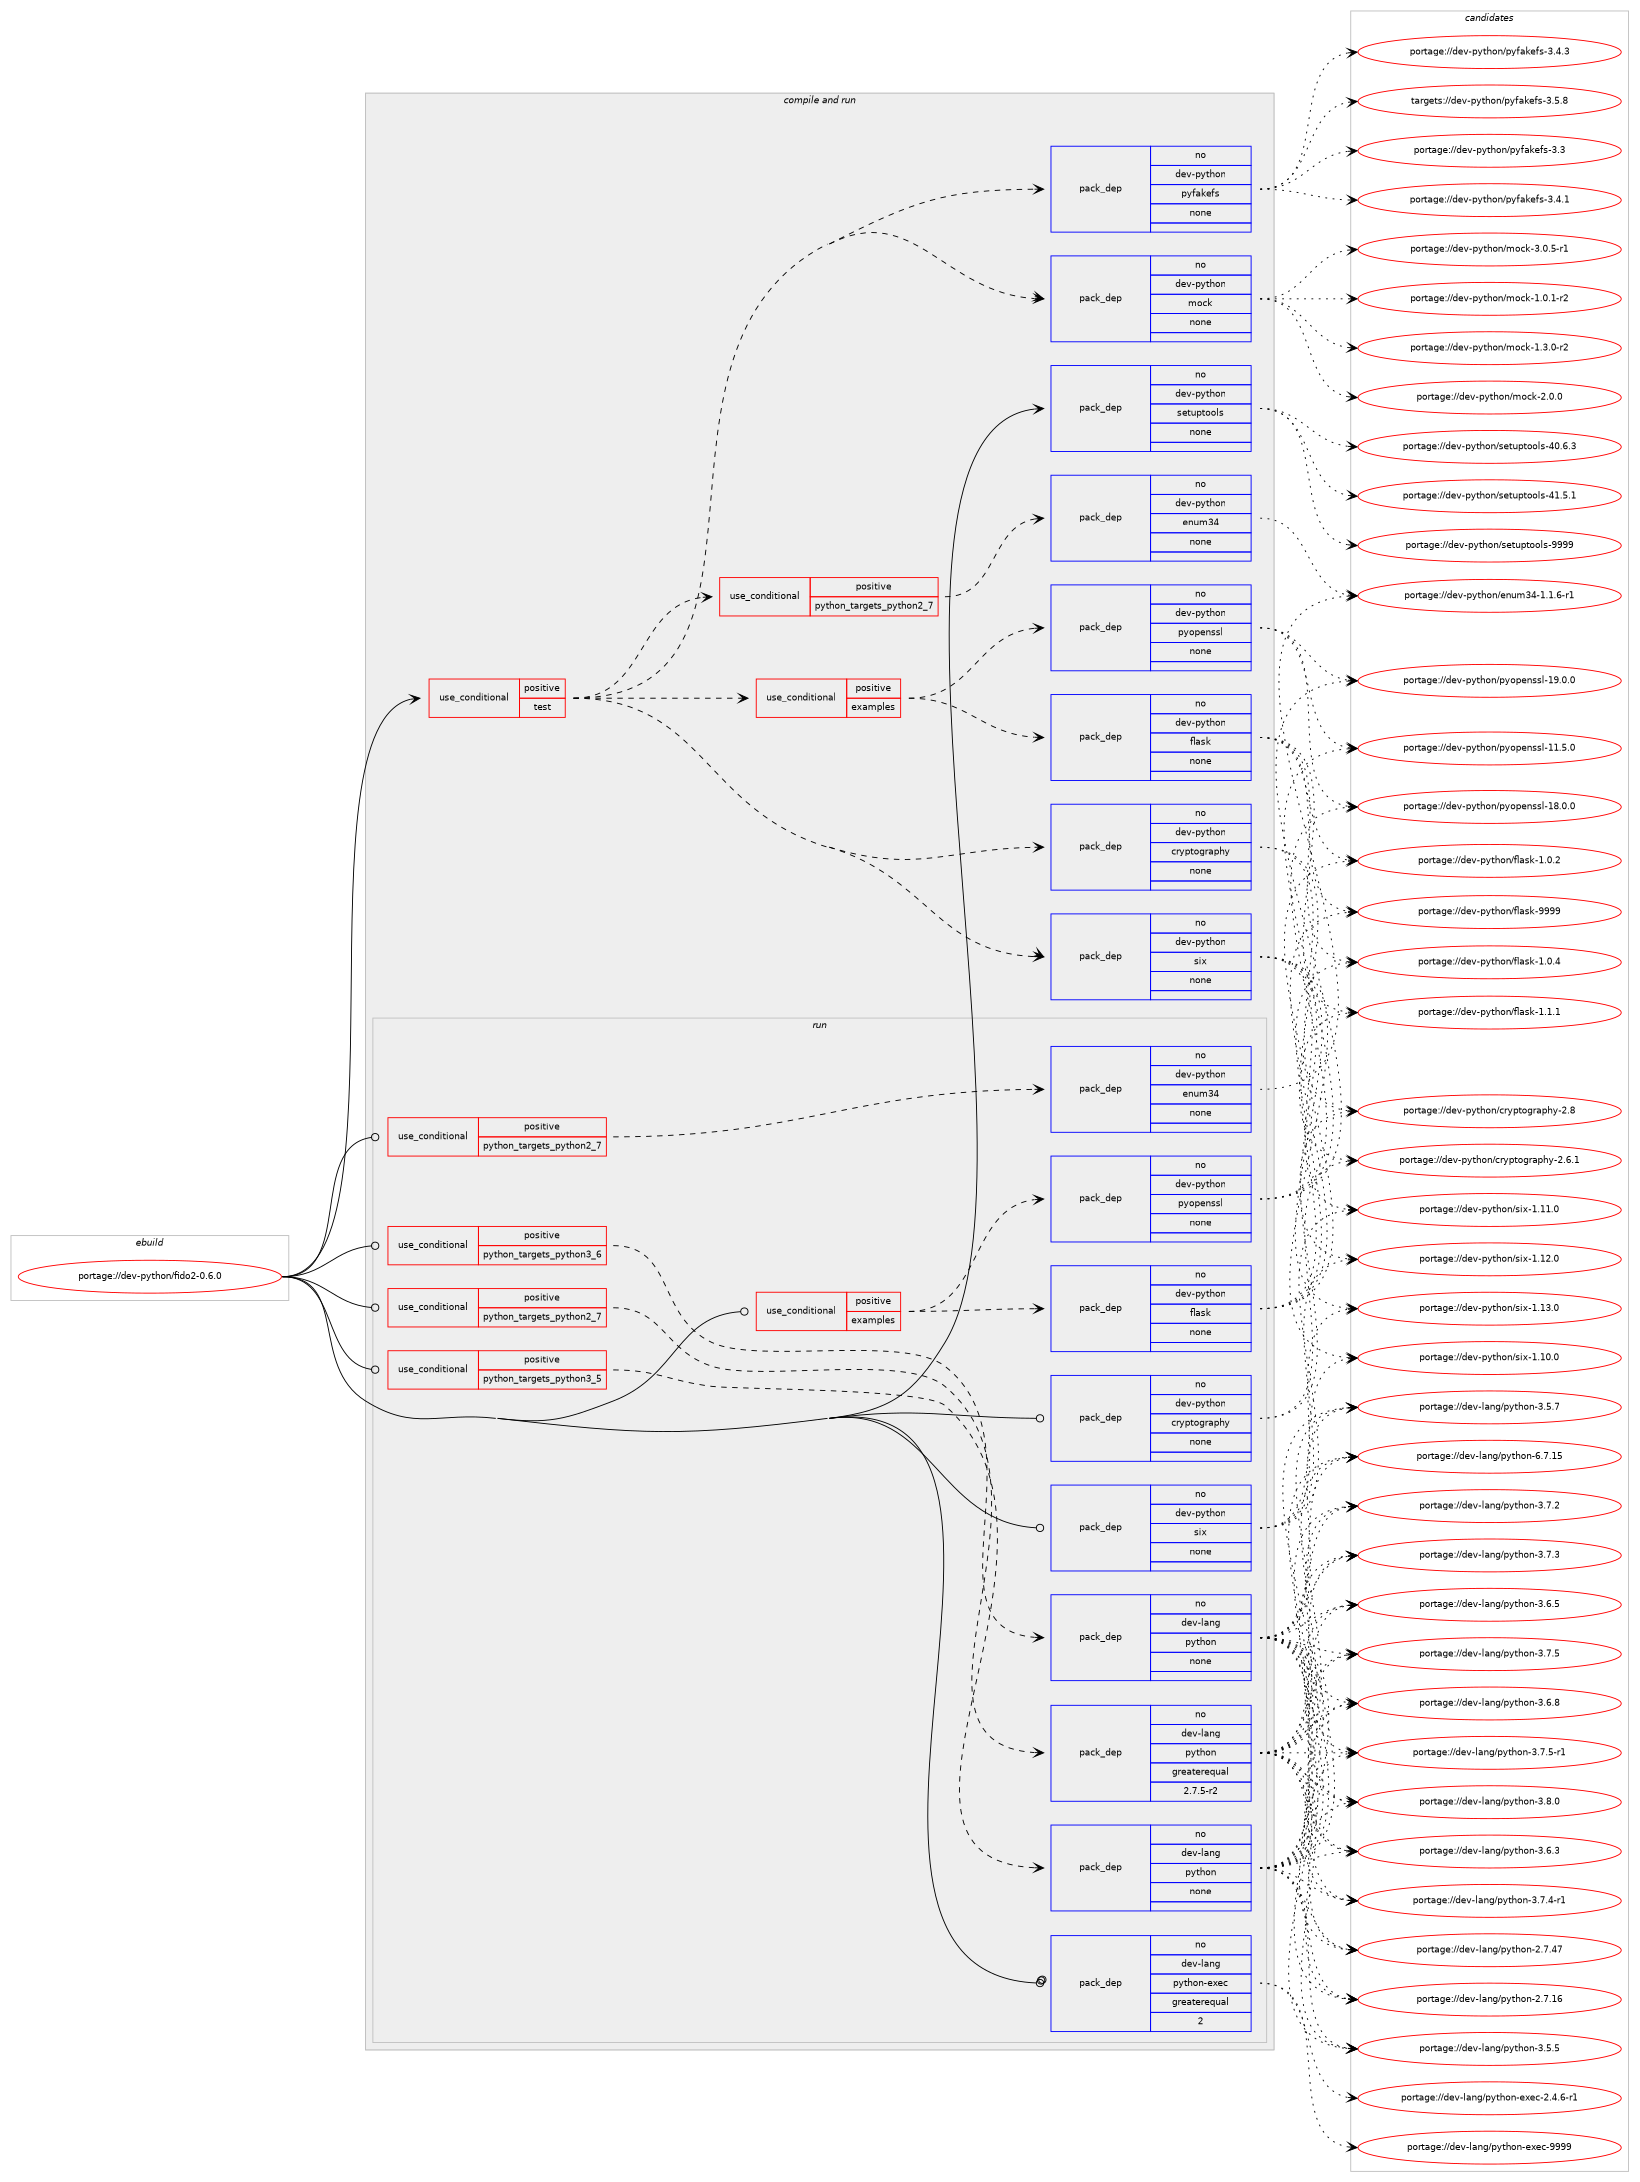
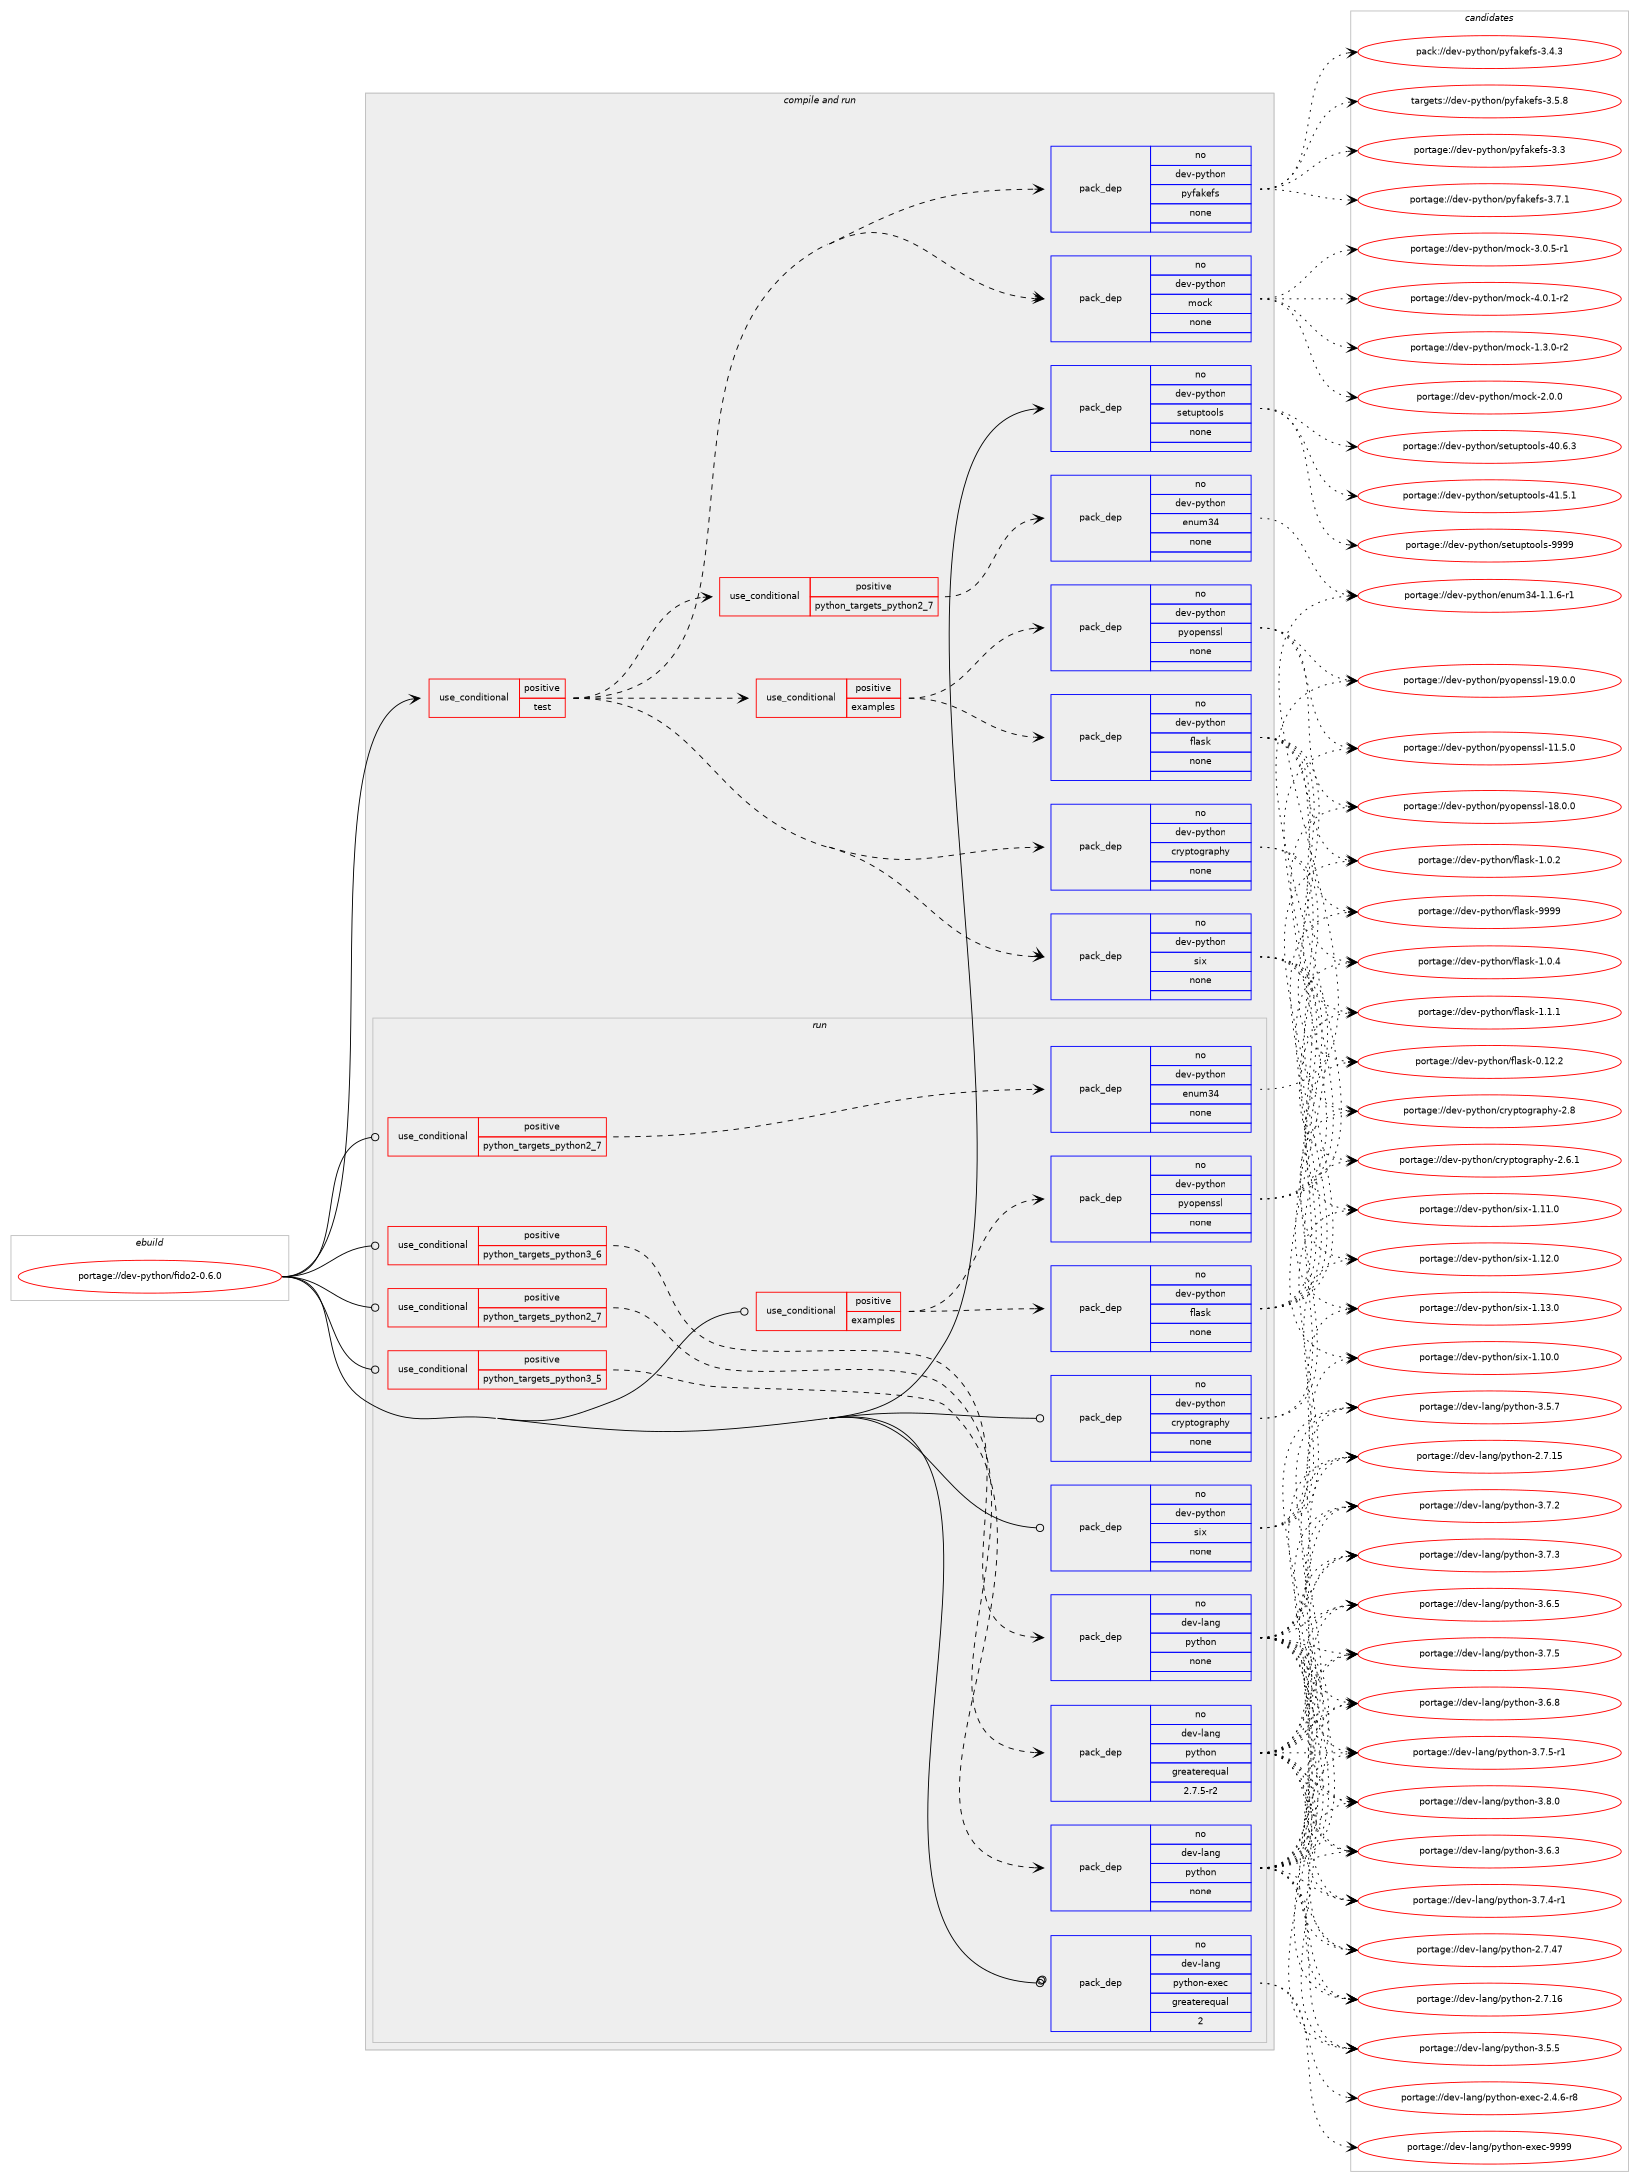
node "portage://dev-python/pyfakefs-3.4.3": label "portage://dev-python/pyfakefs-3.4.3" -> "pack://dev-python/pyfakefs-3.4.3"
node "portage://dev-python/pyfakefs-3.4.1": label "portage://dev-python/pyfakefs-3.4.1" -> "portage://dev-python/pyfakefs-3.7.1"
node "portage://dev-python/mock-1.0.1-r2": label "portage://dev-python/mock-1.0.1-r2" -> "portage://dev-python/mock-4.0.1-r2"
node "portage://dev-python/flask-0.12.2": added
node "portage://dev-lang/python-6.7.15": label "portage://dev-lang/python-6.7.15" -> "portage://dev-lang/python-2.7.15"
node "portage://dev-lang/python-exec-2.4.6-r1": label "portage://dev-lang/python-exec-2.4.6-r1" -> "portage://dev-lang/python-exec-2.4.6-r8"
